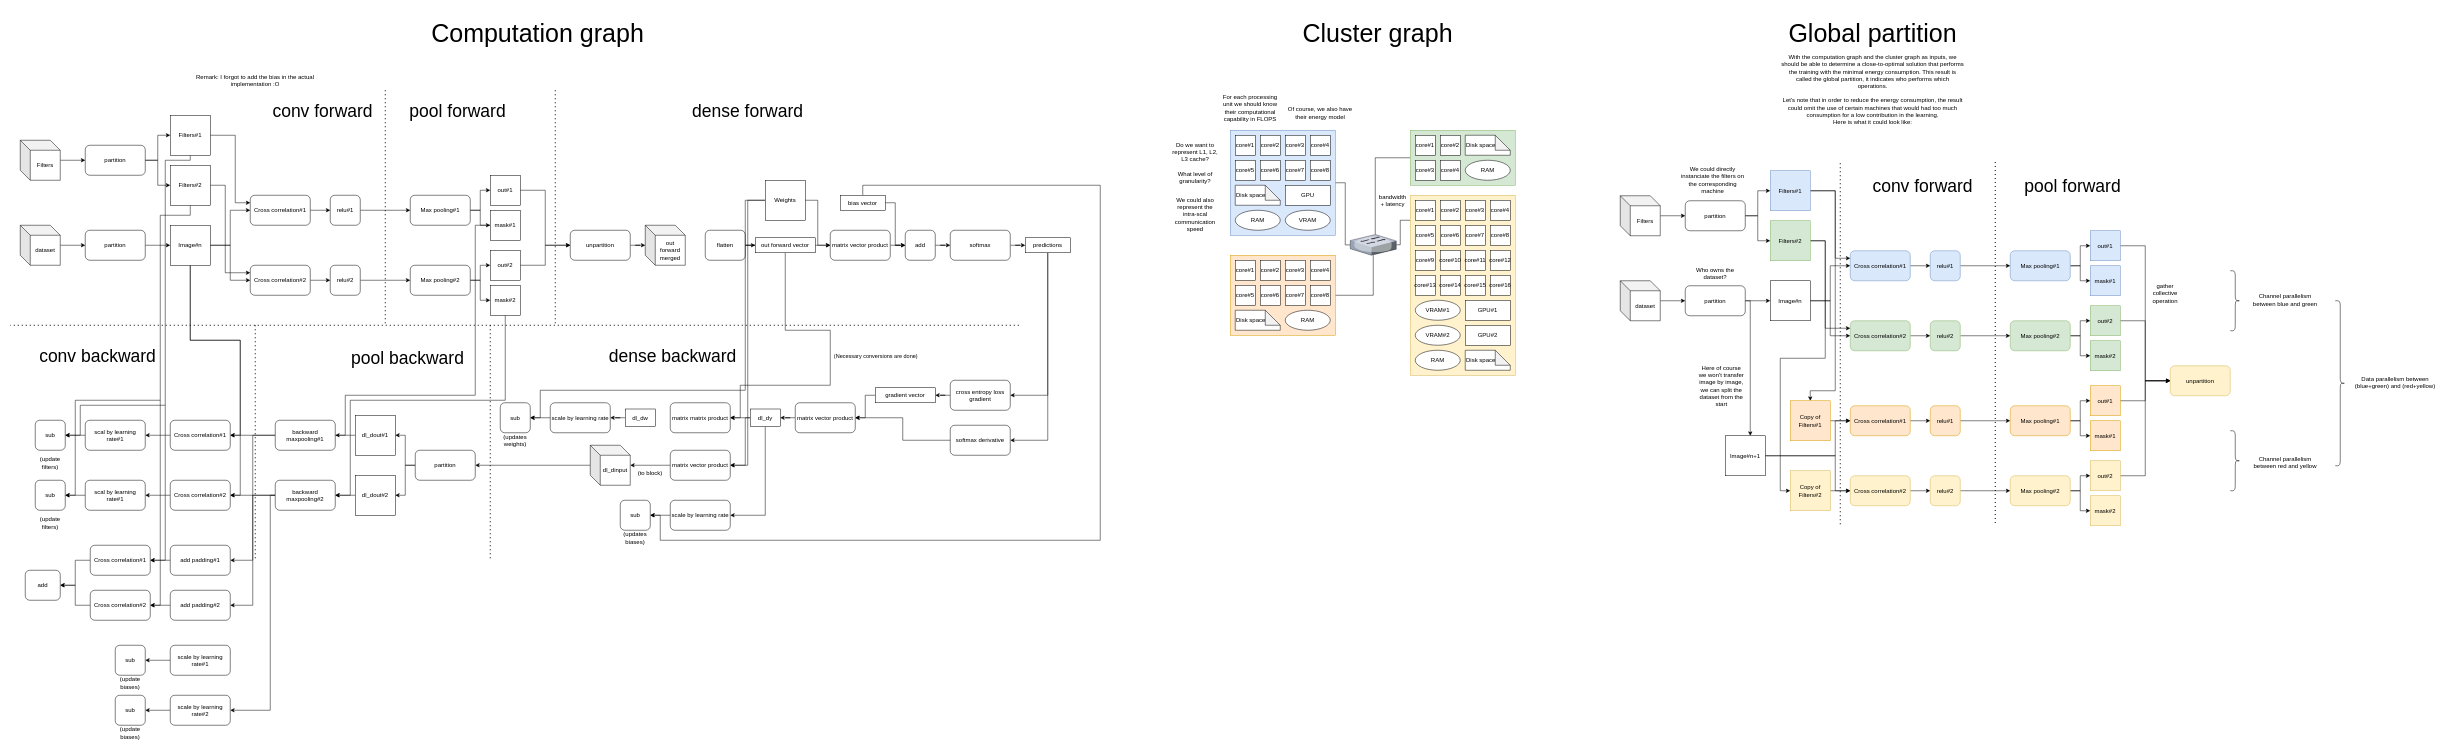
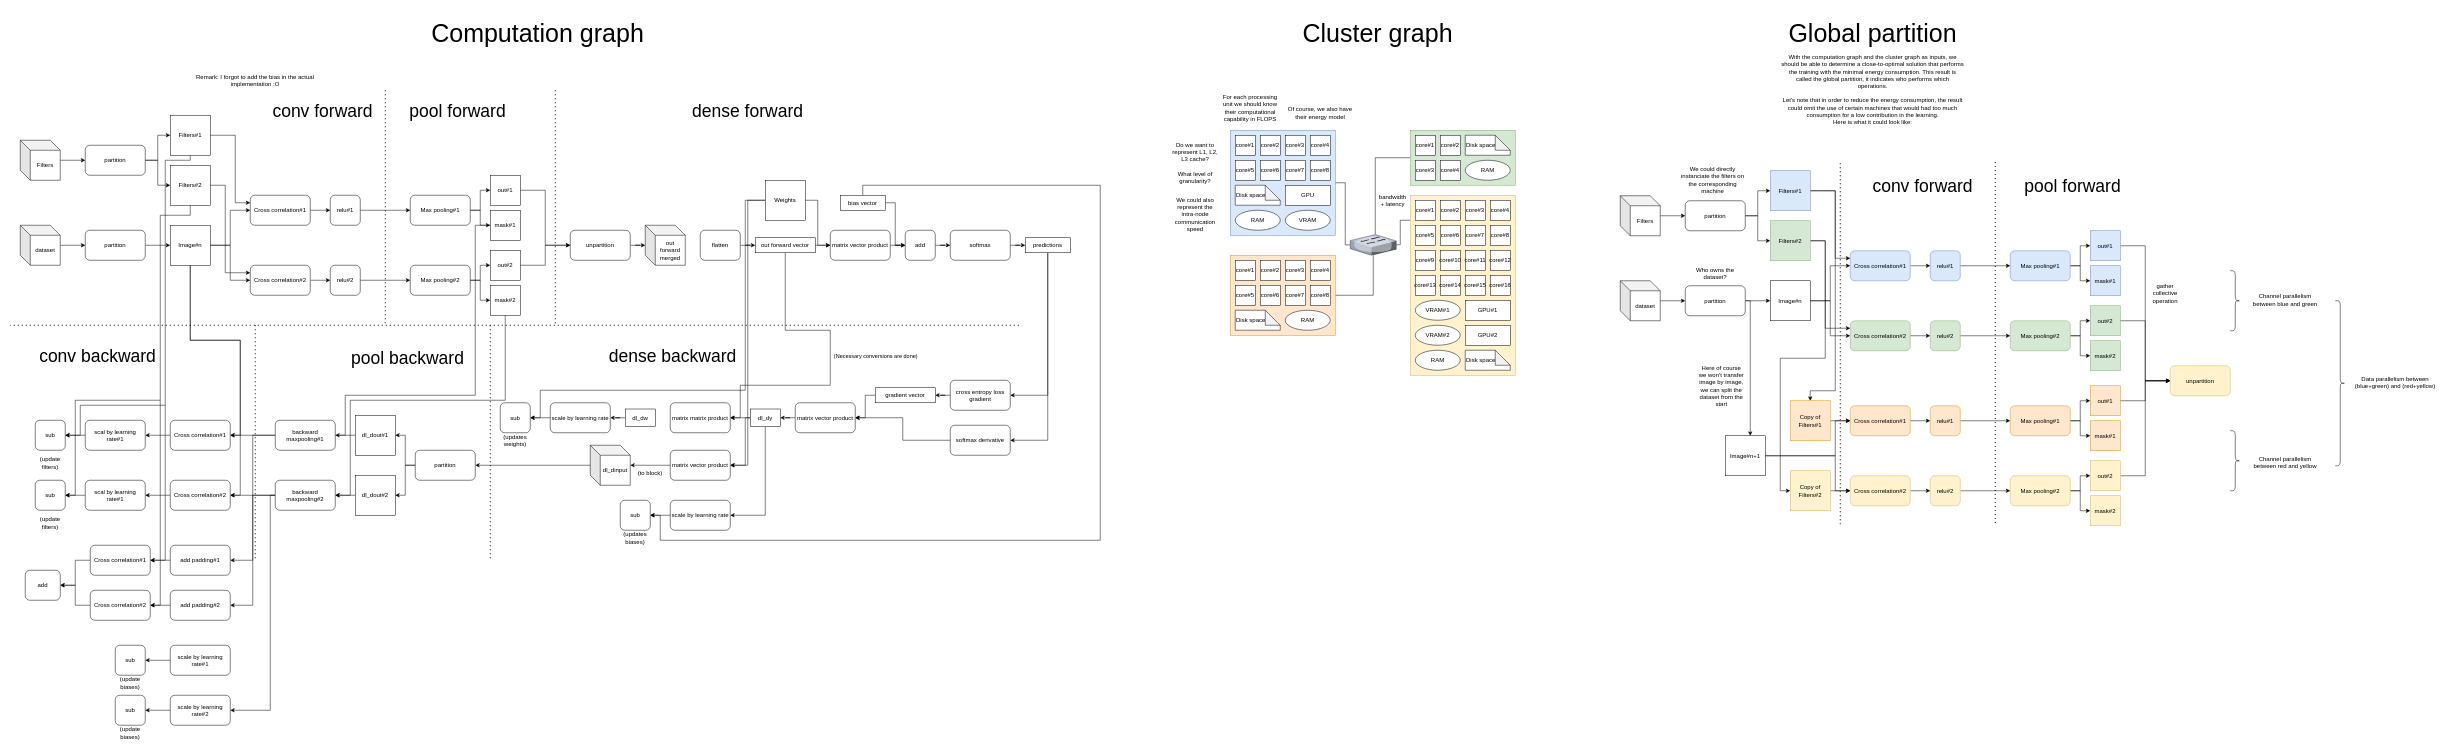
node "We could also represent the intra-scal communication speed": label "We could also represent the intra-scal communication speed" -> "We could also represent the intra-node communication speed"
node "flatten": moved (725, 245) -> (720, 245)
